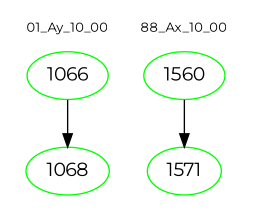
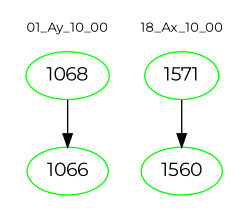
cluster "88_Ax_10_00": label "88_Ax_10_00" -> "18_Ax_10_00"
edge "1066" -> "1068": reversed
edge "1560" -> "1571": reversed
